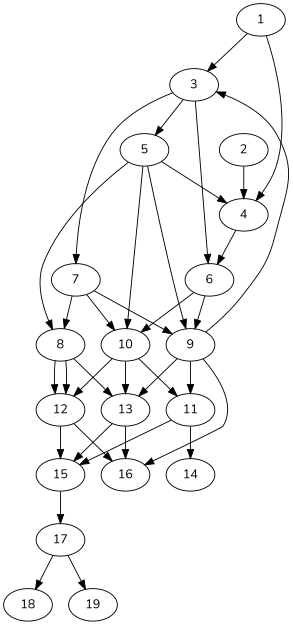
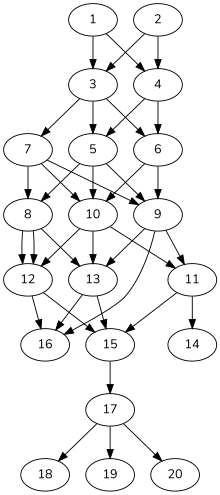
edge "5" -> "4": reversed
edge "9" -> "3": now "2" -> "3"
node "20": added
